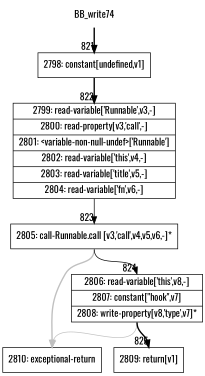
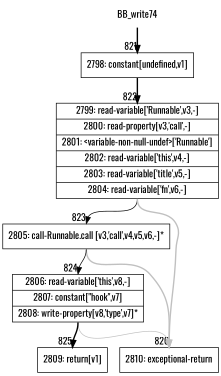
edge "2799: read-variable['Runnable',v3,-]" -> "2810: exceptional-return": added
